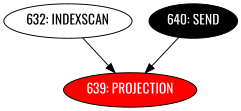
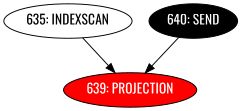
node "632: INDEXSCAN": label "632: INDEXSCAN" -> "635: INDEXSCAN"
